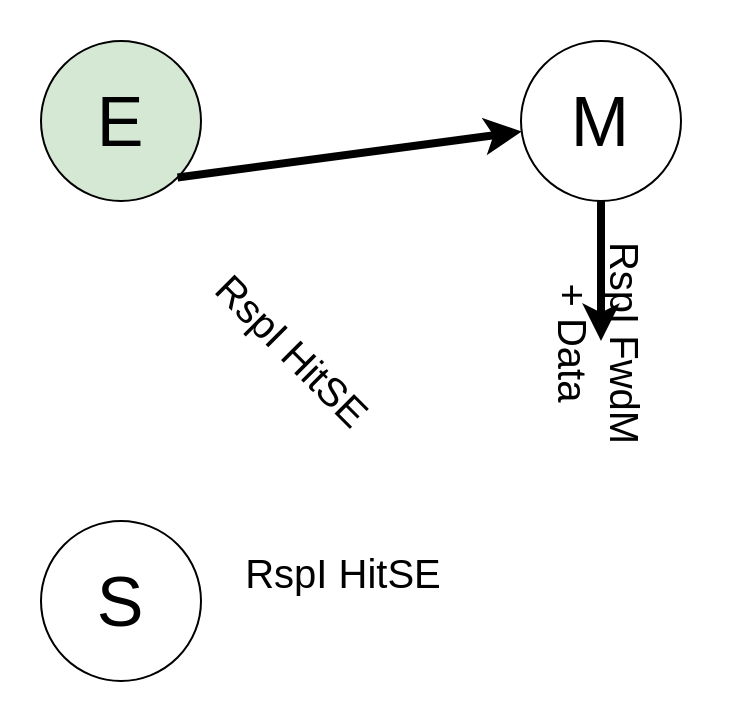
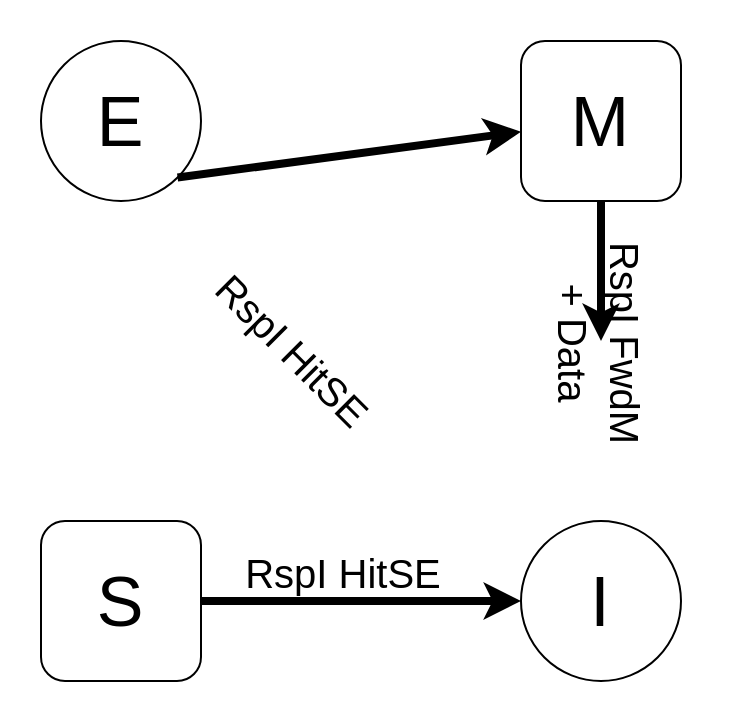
node "E": fillcolor #d5e8d4 -> #ffffff
node "M": shape ellipse -> rounded rectangle
node "S": shape ellipse -> rounded rectangle
edge "S" -> "I": added
node "I": added
